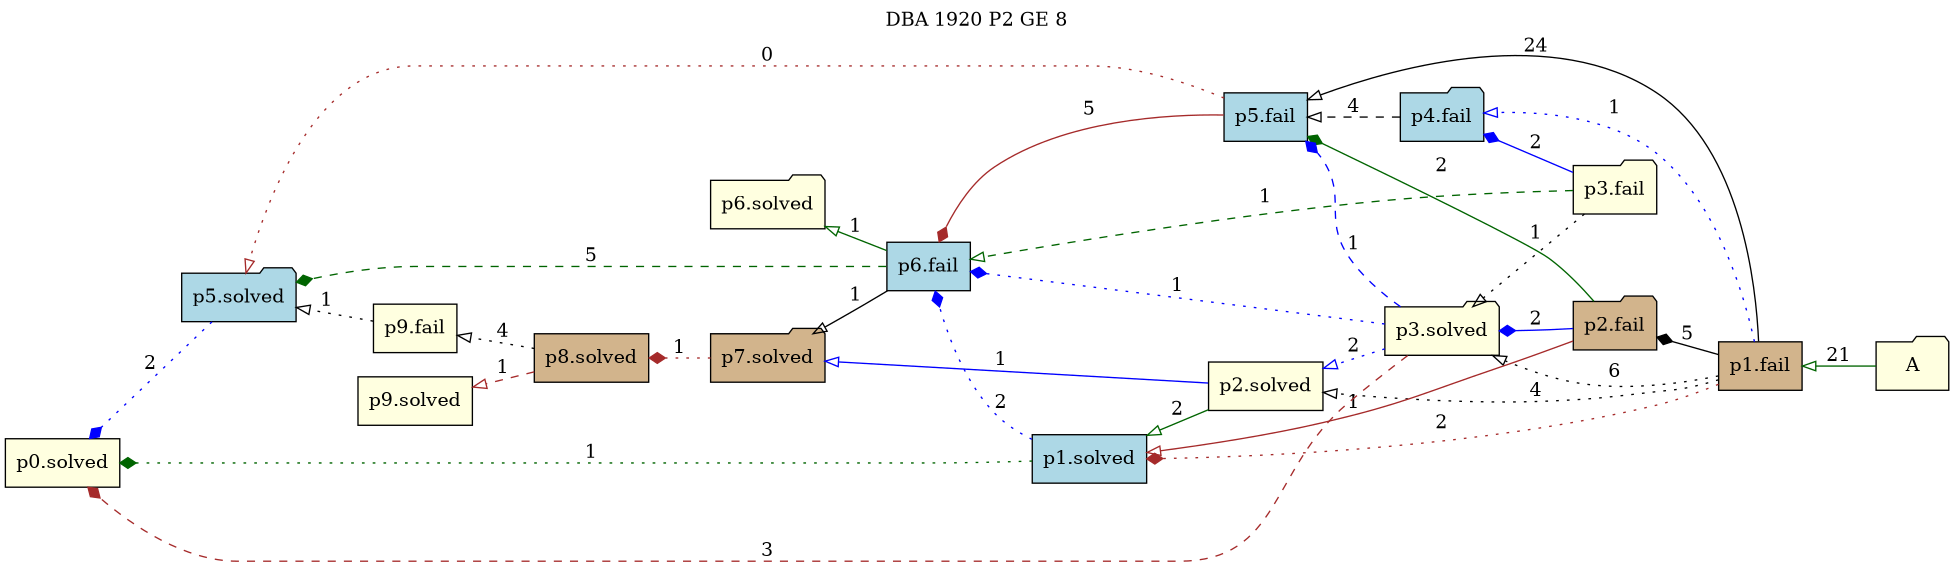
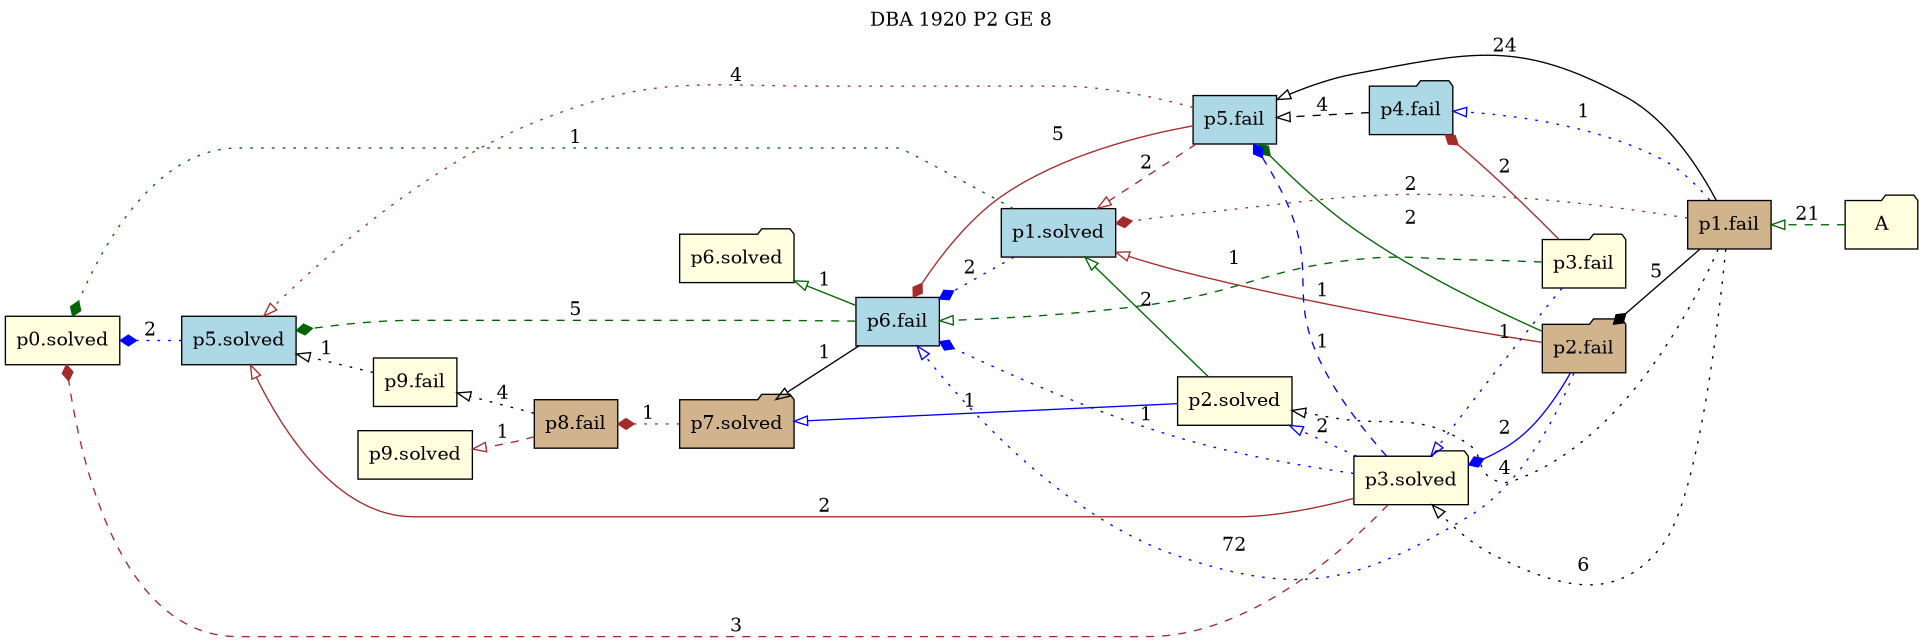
edge "p5.fail" -> "p5.solved": label "0" -> "4"
edge "p3.fail" -> "p4.fail": color blue -> brown
edge "p5.fail" -> "p1.solved": added, label "2"
edge "p3.fail" -> "p3.solved": color black -> blue
node "p5.solved": shape folder -> box
node "p8.solved": label "p8.solved" -> "p8.fail"
edge "A" -> "p1.fail": style solid -> dashed
edge "p3.solved" -> "p5.solved": added, label "2"
edge "p2.fail" -> "p6.fail": added, label "72"
